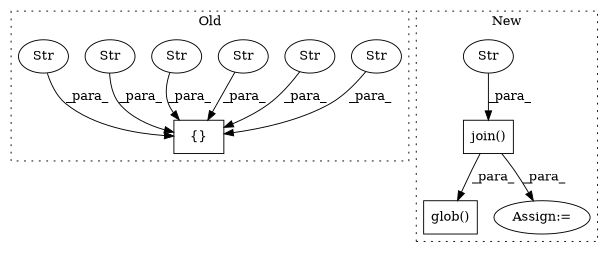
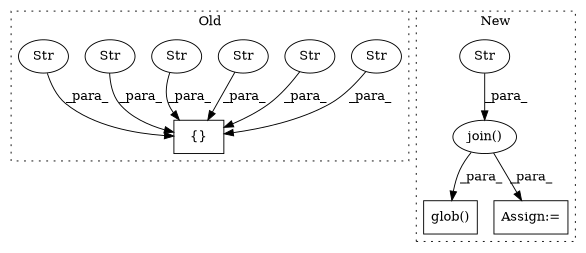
node "join()": shape box -> ellipse
node "Assign:=": shape ellipse -> box
